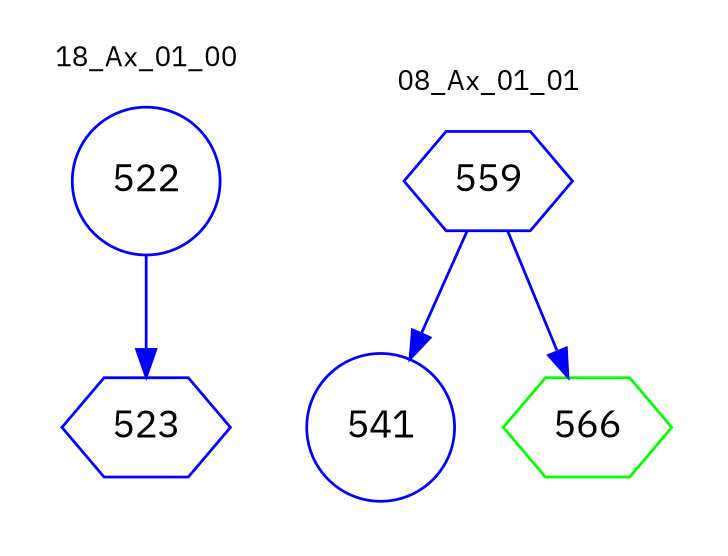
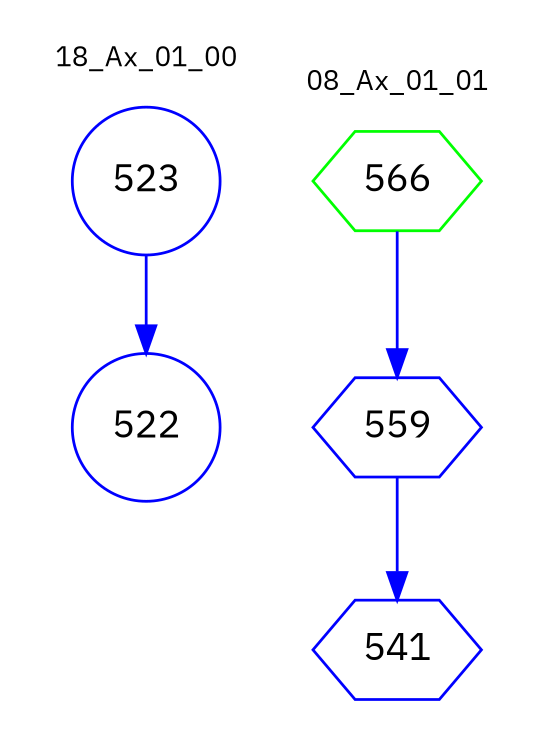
edge "559" -> "566": reversed
edge "522" -> "523": reversed
node "523": shape hexagon -> circle
node "541": shape circle -> hexagon
